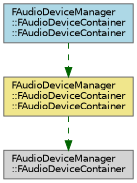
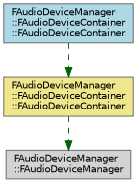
node "FAudioDeviceManager ::FAudioDeviceContainer": label "FAudioDeviceManager ::FAudioDeviceContainer" -> "FAudioDeviceManager ::FAudioDeviceManager"
